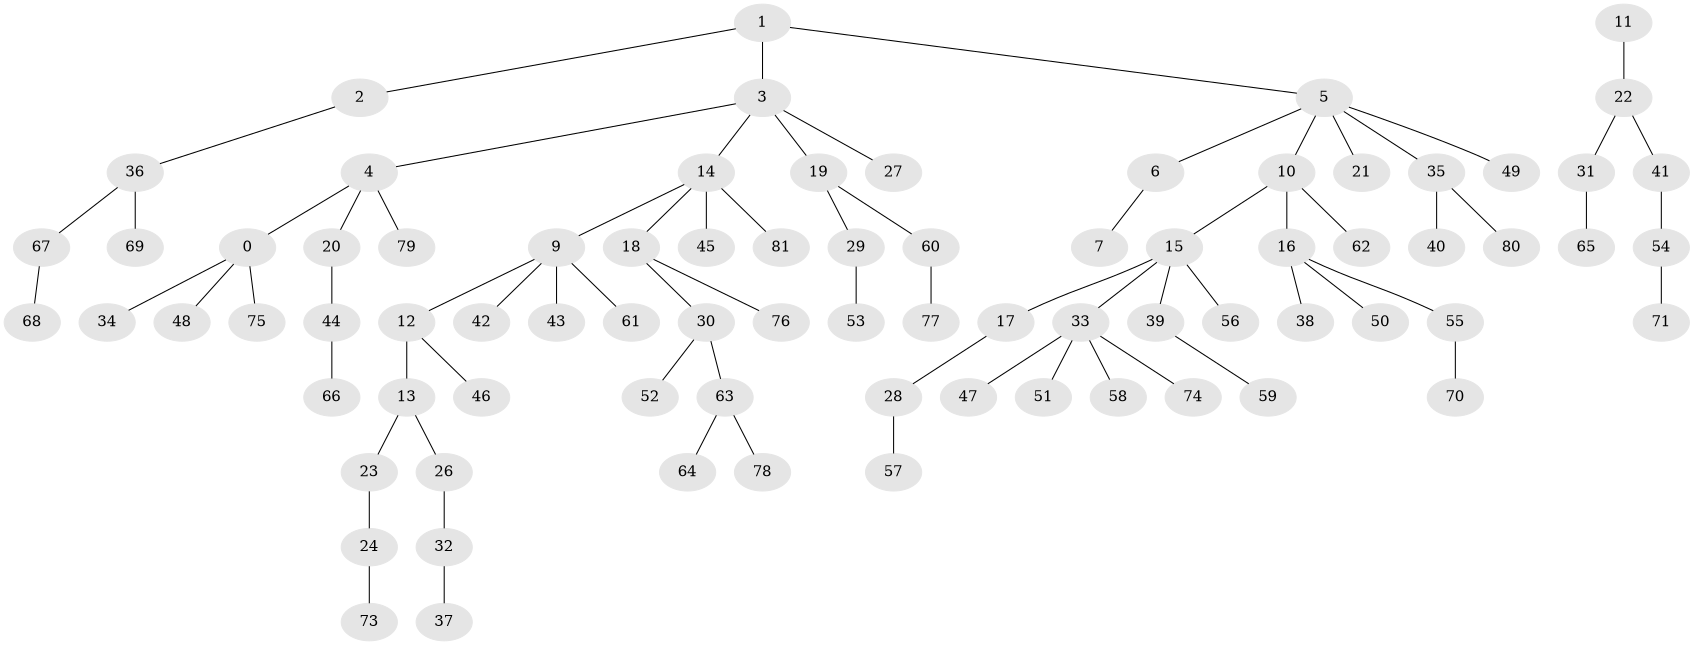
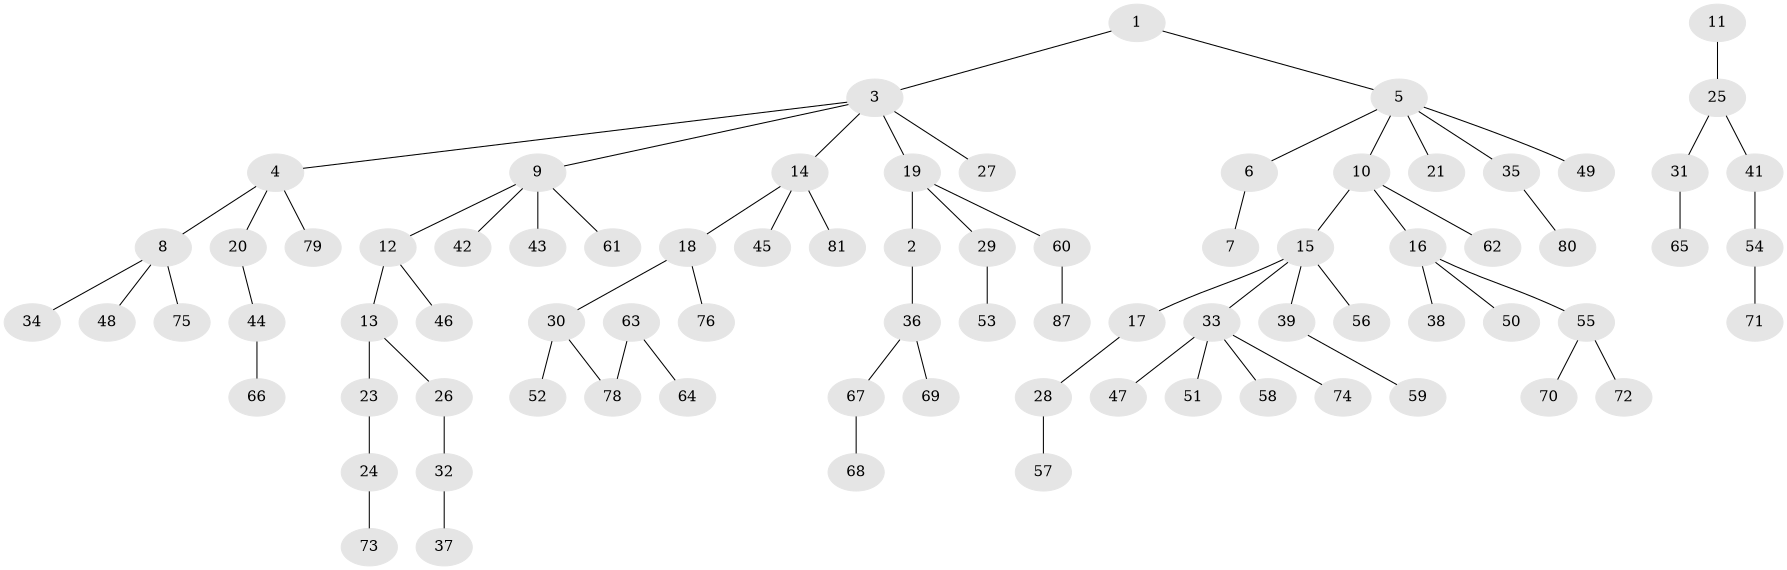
edge "1" -- "2": now "19" -- "2"
node "22": label "22" -> "25"
edge "14" -- "9": now "3" -- "9"
node "0": label "0" -> "8"
node "40": removed
node "77": label "77" -> "87"
edge "30" -- "63": now "30" -- "78"
node "72": added
